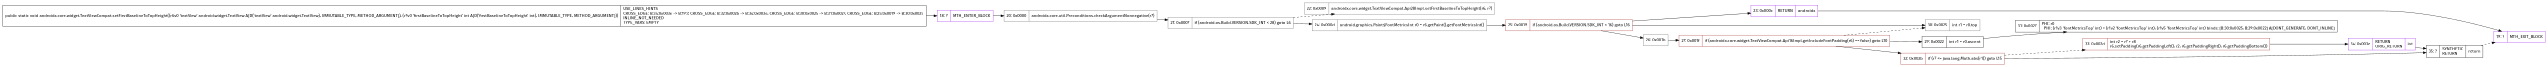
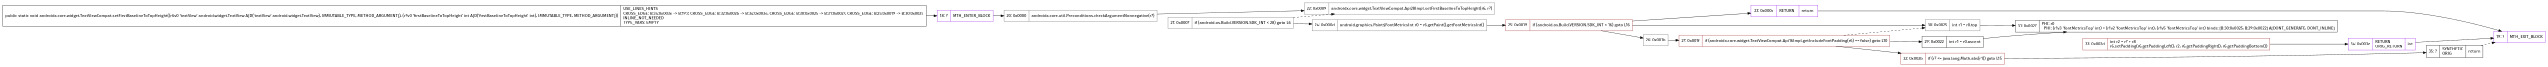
node "23: 0x000c": text "androidx" -> "return"
edge "20: 0x0000" -> "21: 0x0007": now "20: 0x0000" -> "22: 0x0009"
edge "30: 0x0025" -> "31: 0x0027": added
edge "34: 0x003e" -> "35: ?": now "34: 0x003e" -> "19: ?"
edge "32: 0x002b" -> "33: 0x002d": removed
node "35: ?": text "RETURN" -> "ORIG"
